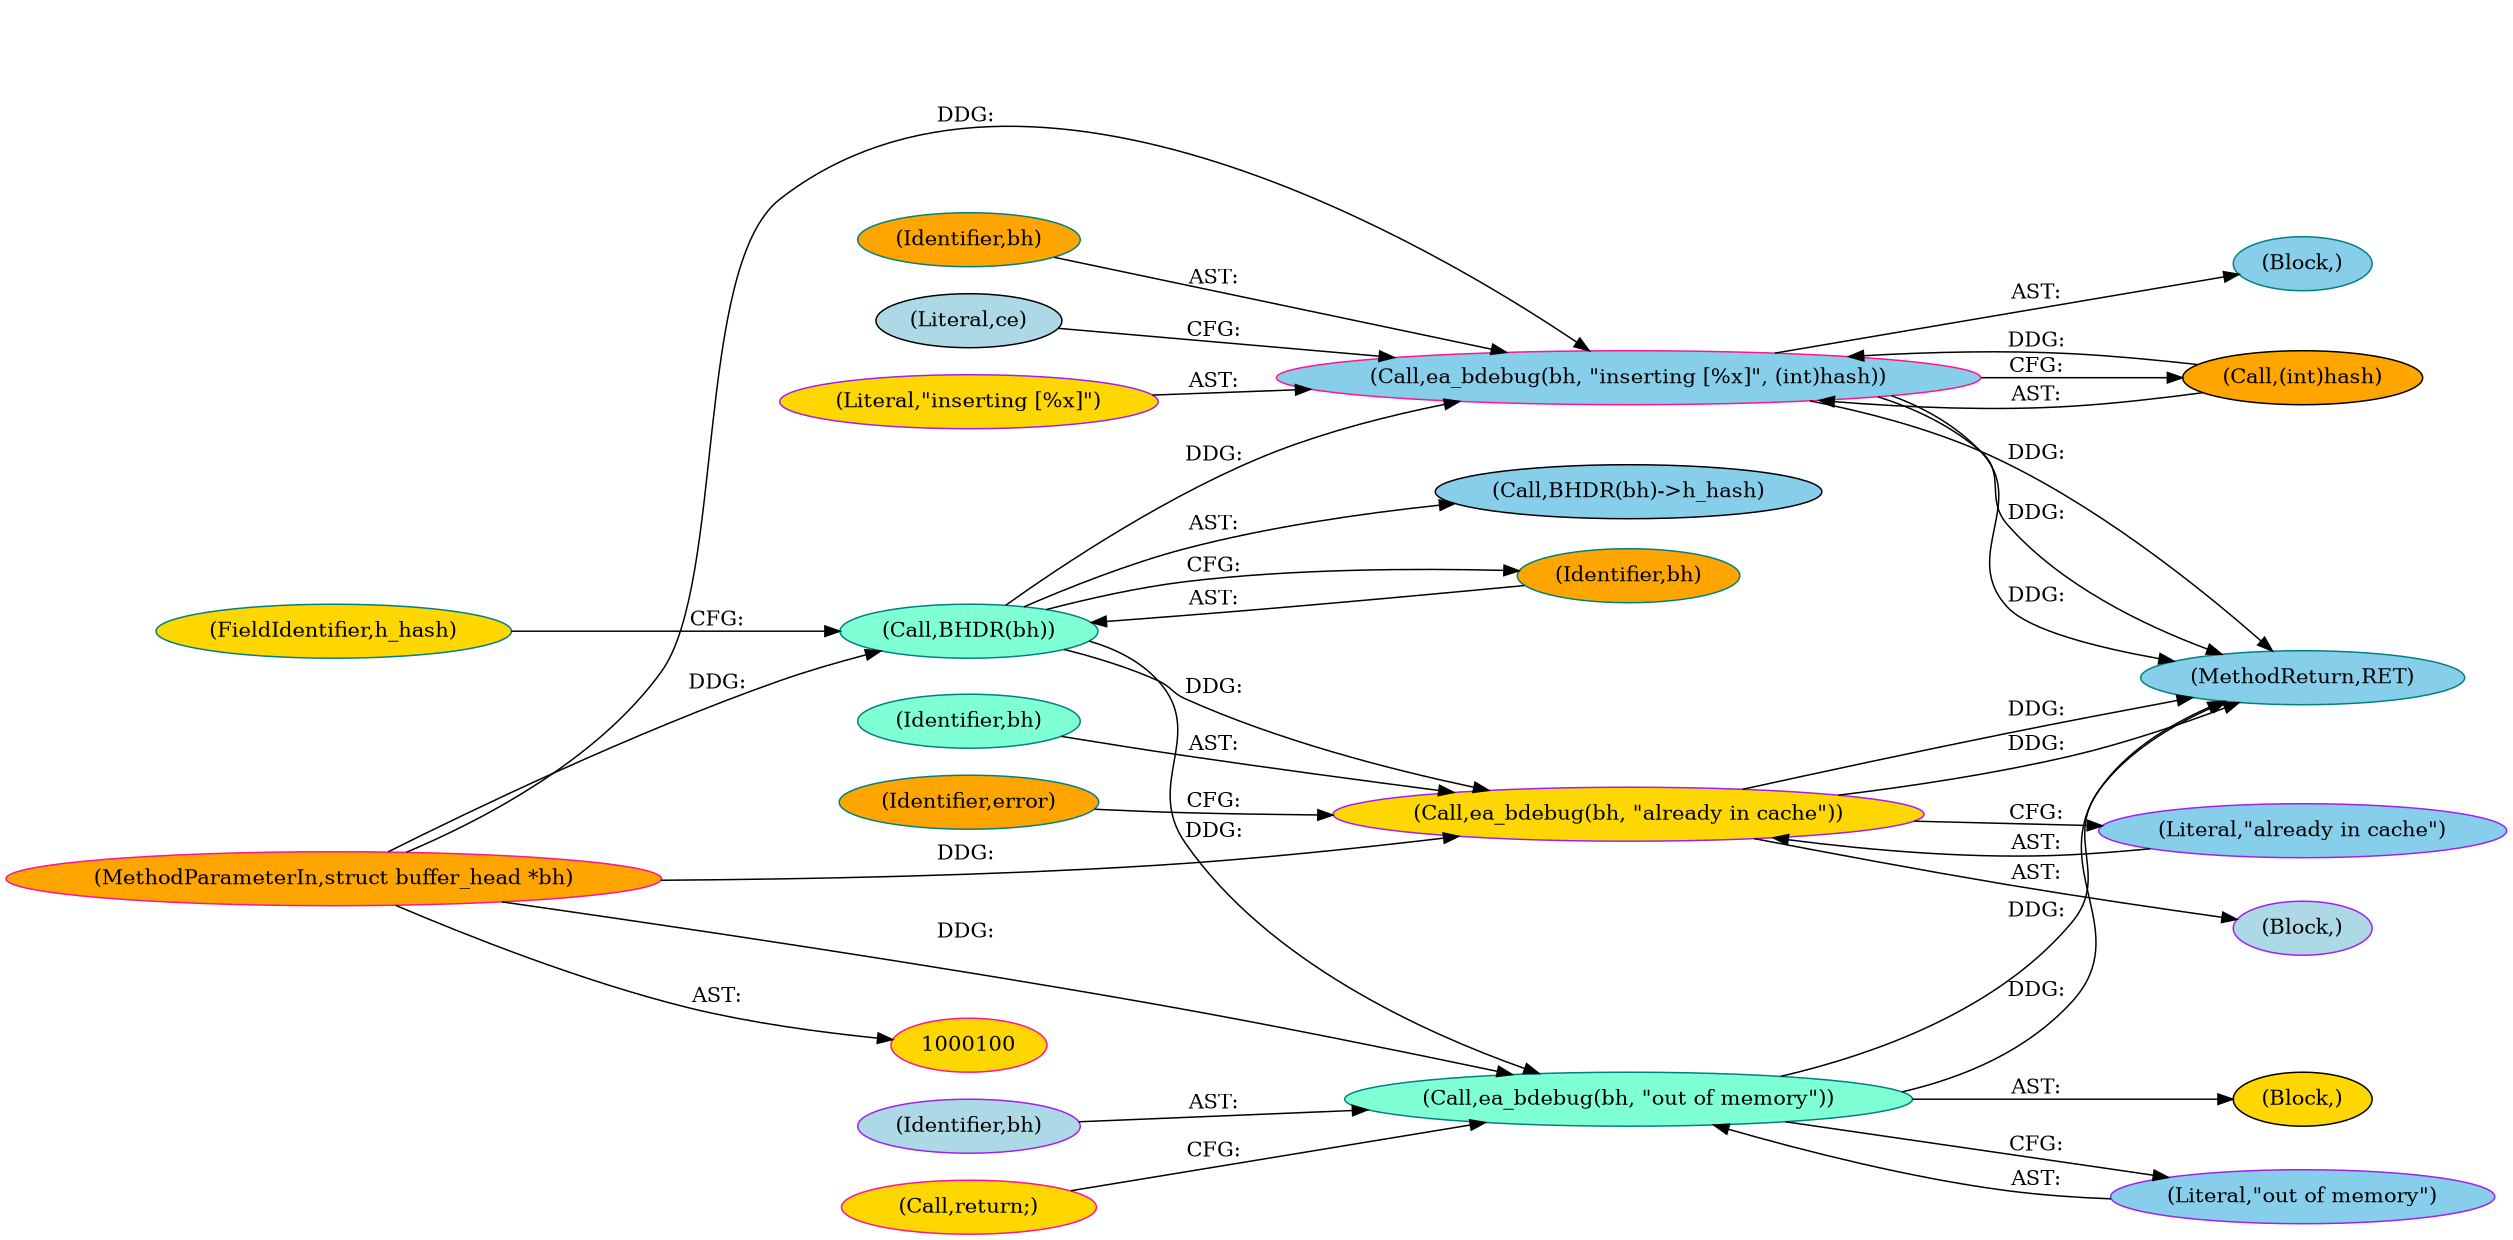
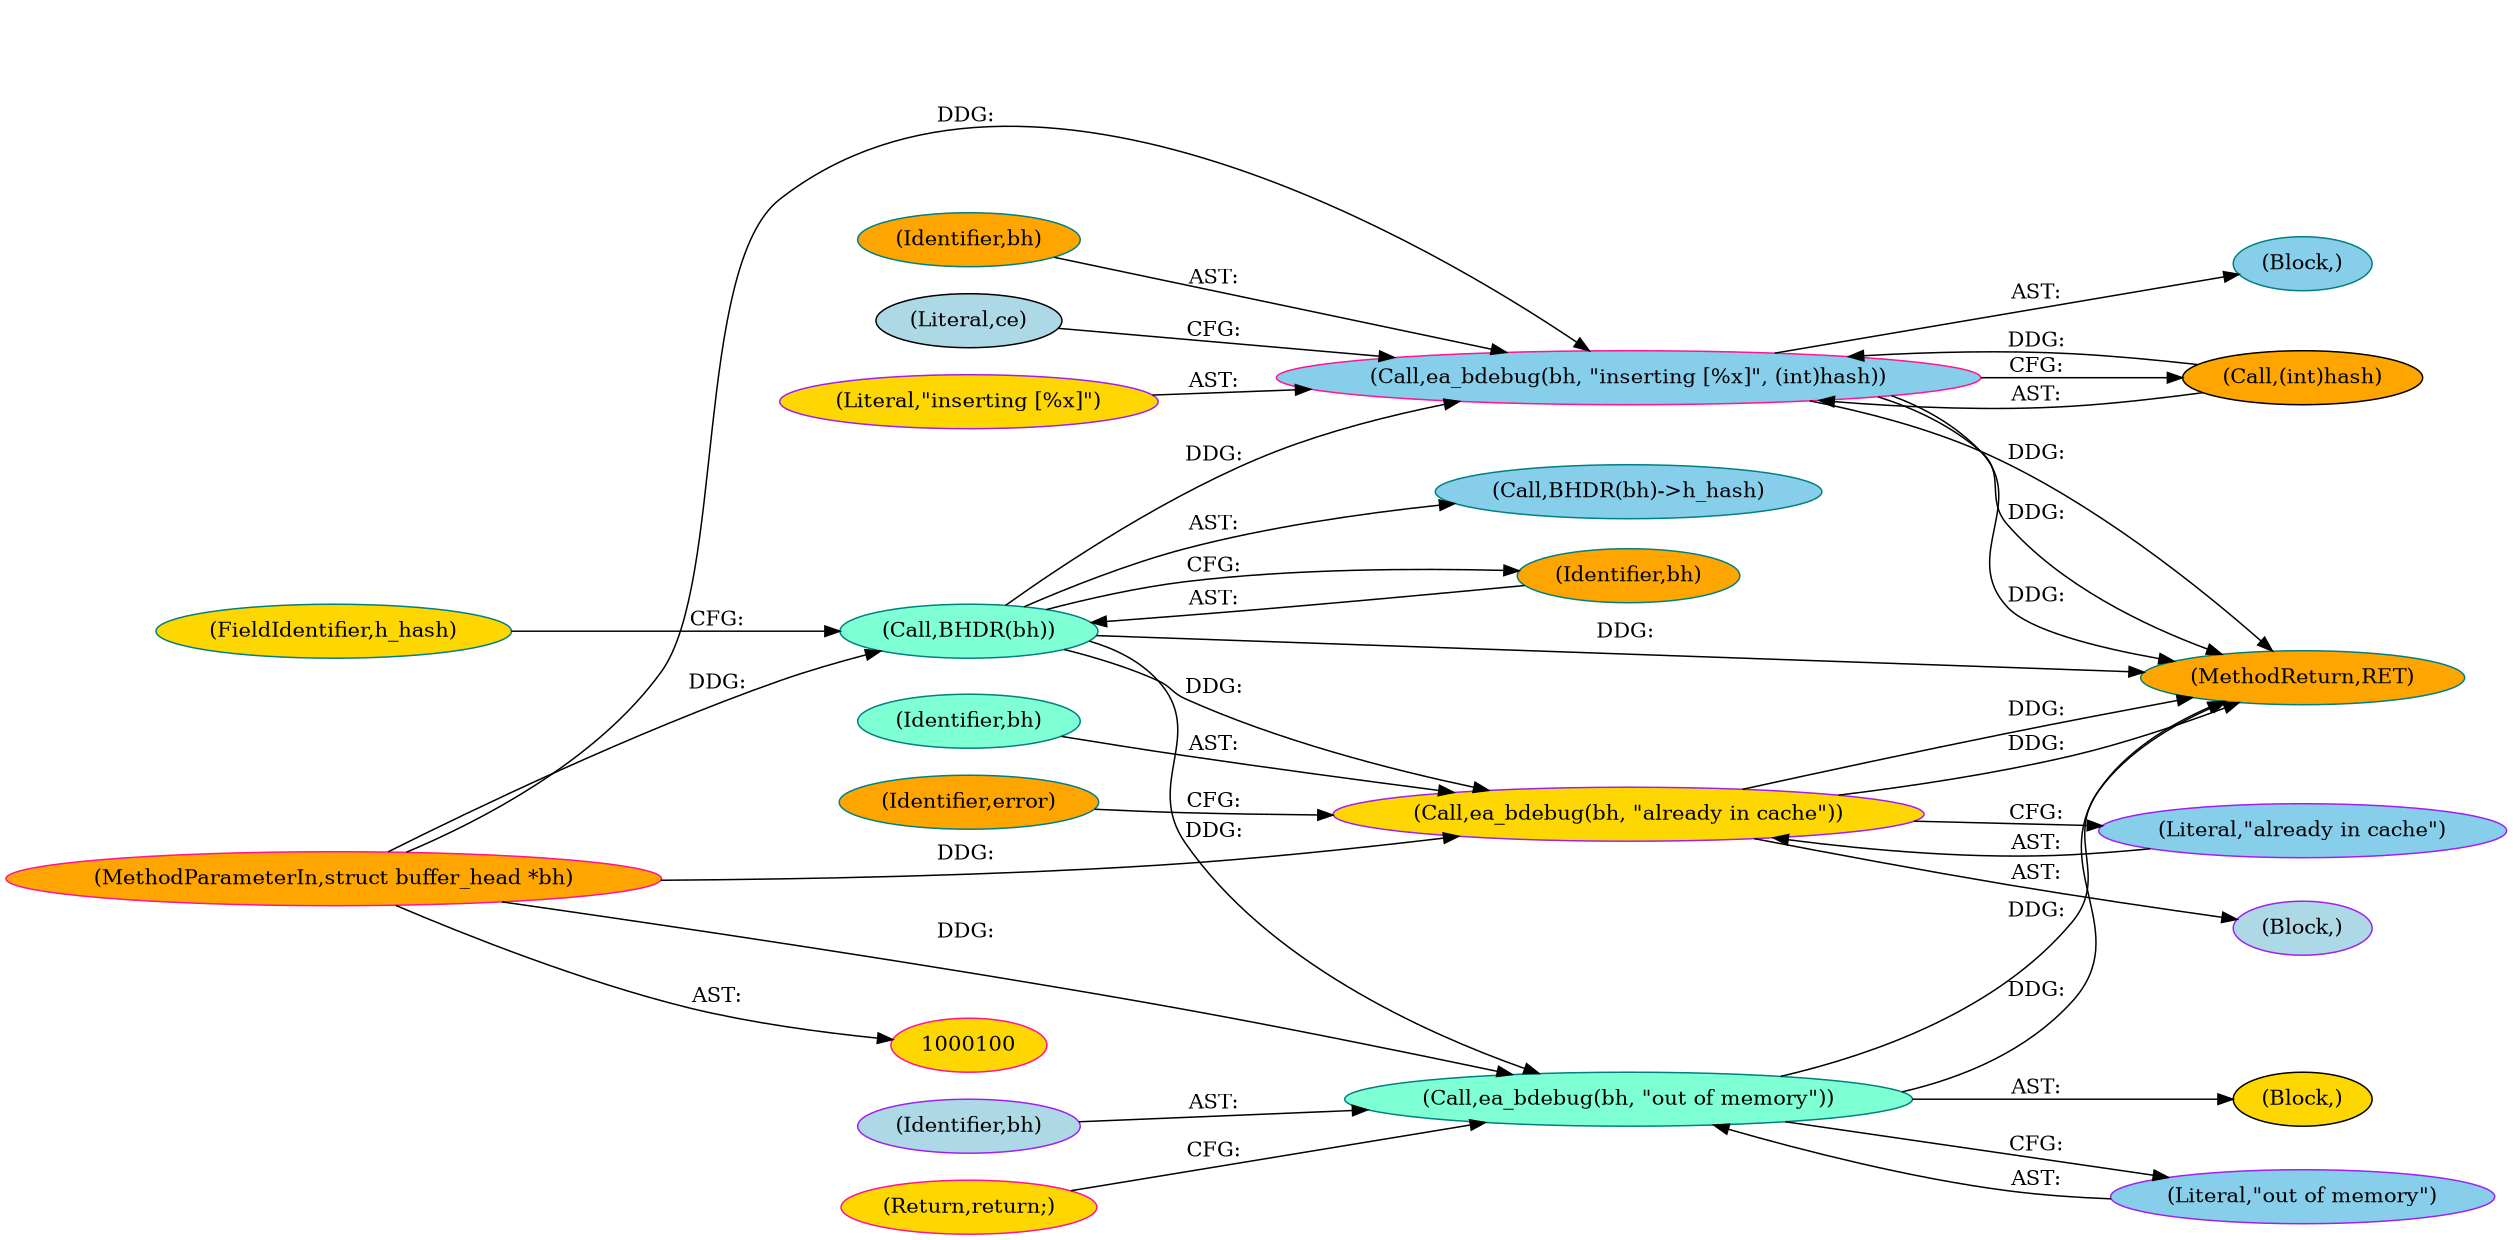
node "(Call,BHDR(bh)->h_hash)": color black -> teal
edge "(Call,BHDR(bh))" -> "(MethodReturn,RET)": added, label "DDG:"
node "(MethodReturn,RET)": fillcolor skyblue -> orange
node "(Call,return;)": label "(Call,return;)" -> "(Return,return;)"
